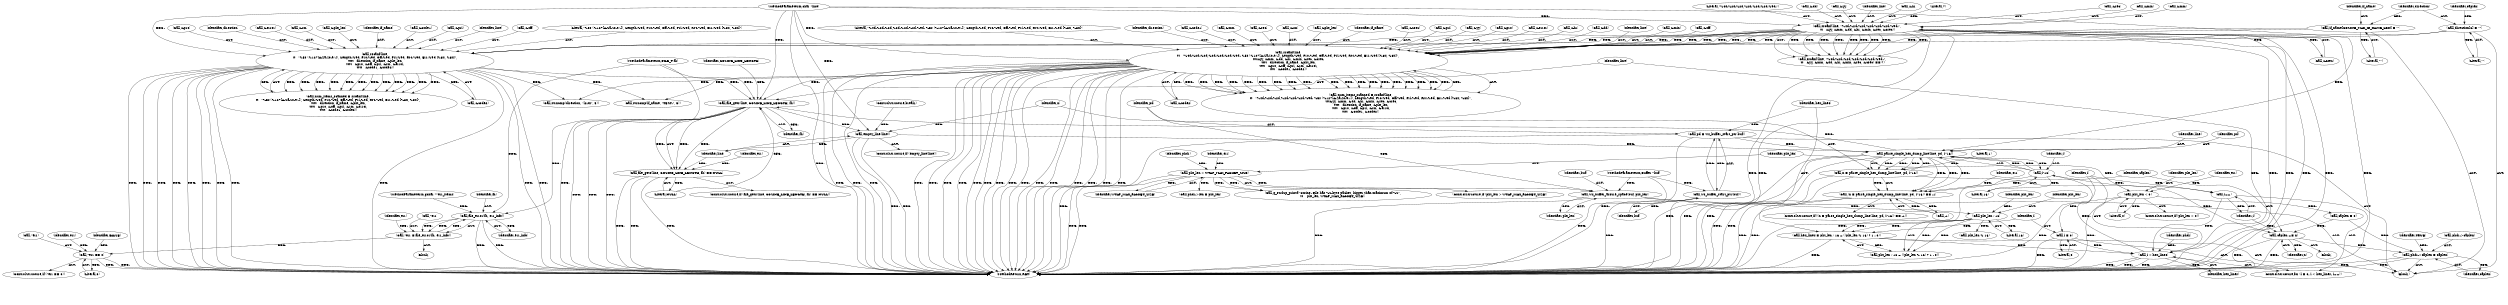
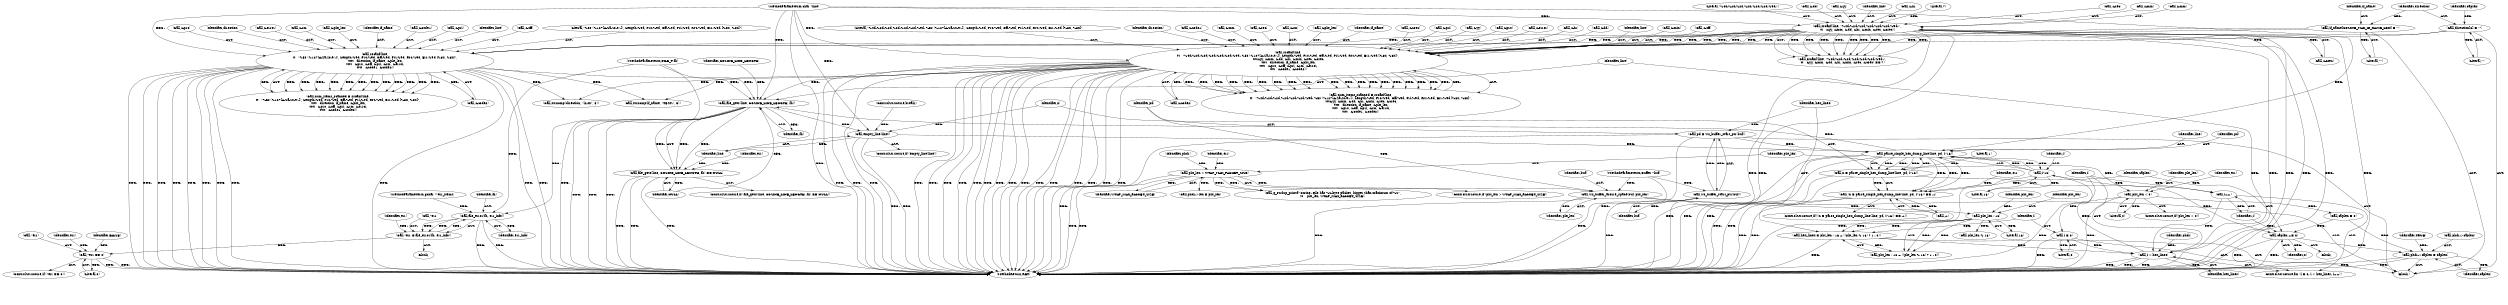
edge "(Call,i*16)" -> "(Call,i++)": label "DDG: " -> "CFG: "
node "(Literal,NULL)": label "(Literal,NULL)" -> "(Identifier,NULL)"
